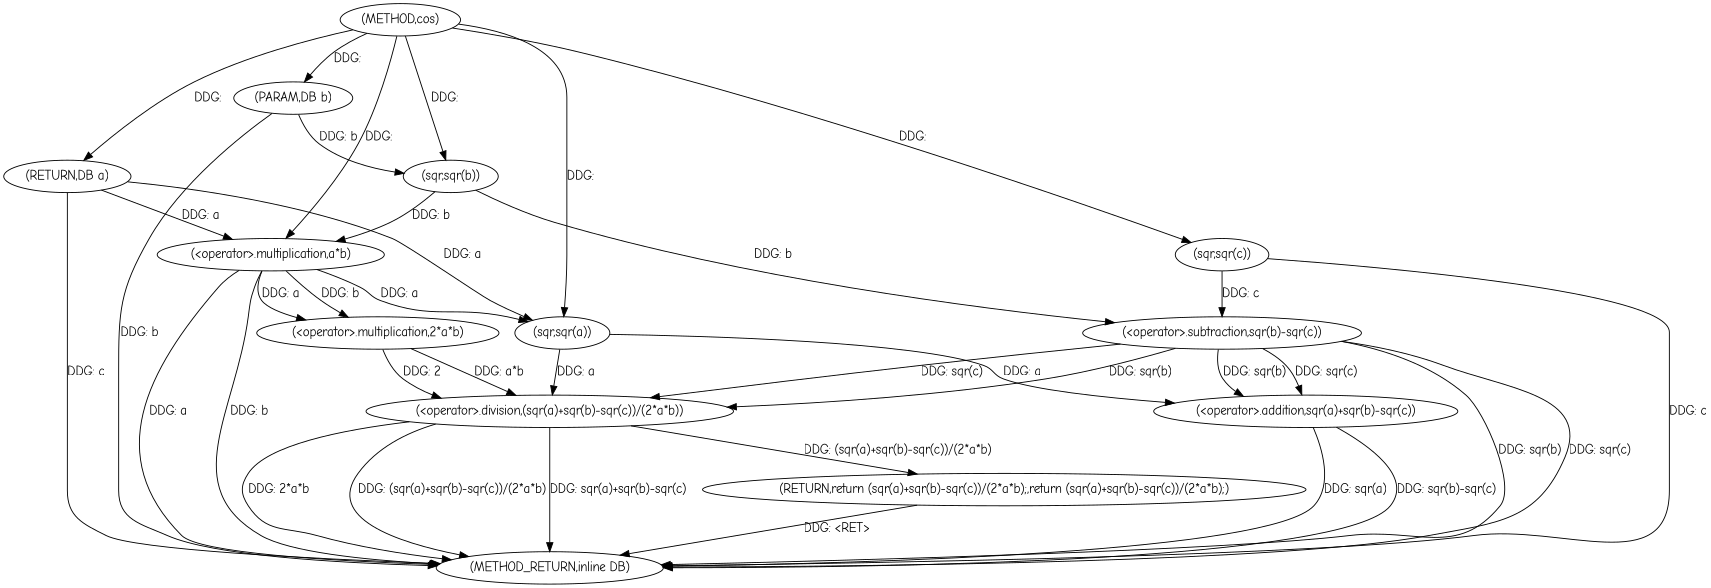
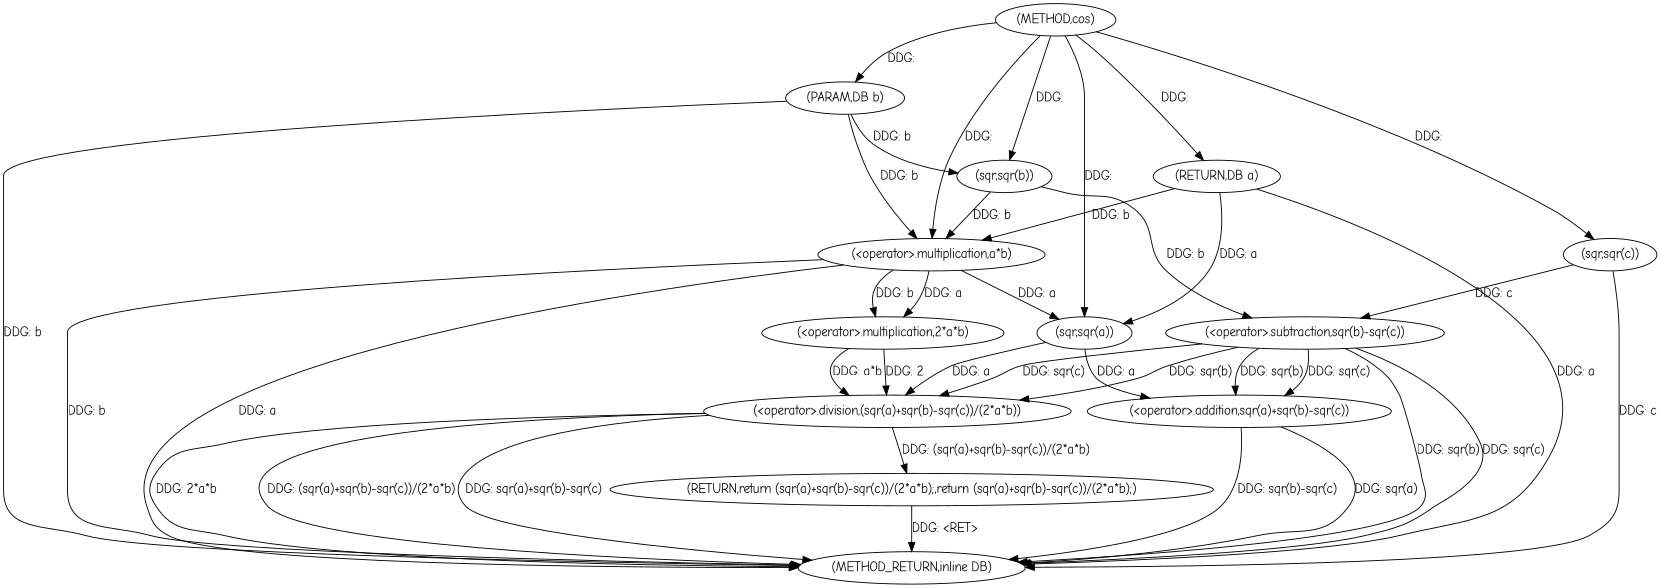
edge "(PARAM,DB b)" -> "(<operator>.multiplication,a*b)": added, label "DDG: b"
edge "(RETURN,DB a)" -> "(<operator>.multiplication,a*b)": label "DDG: a" -> "DDG: b"
edge "(RETURN,DB a)" -> "(METHOD_RETURN,inline DB)": label "DDG: c" -> "DDG: a"
